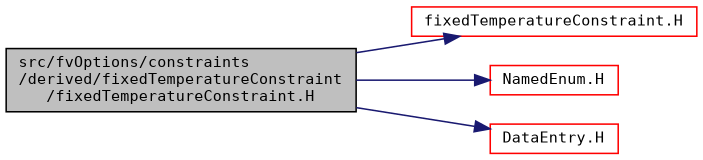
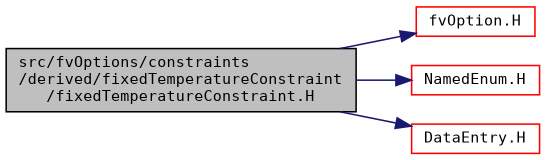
node "fixedTemperatureConstraint.H": label "fixedTemperatureConstraint.H" -> "fvOption.H"
